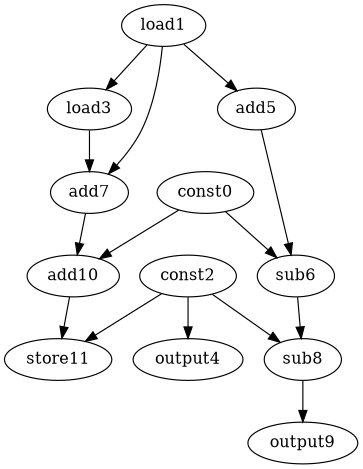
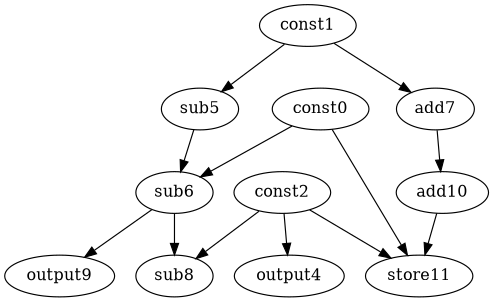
node "load1": label "load1" -> "const1"
node "load3": removed
node "add5": label "add5" -> "sub5"
edge "const0" -> "add10": now "const0" -> "store11"
edge "sub8" -> "output9": now "sub6" -> "output9"
